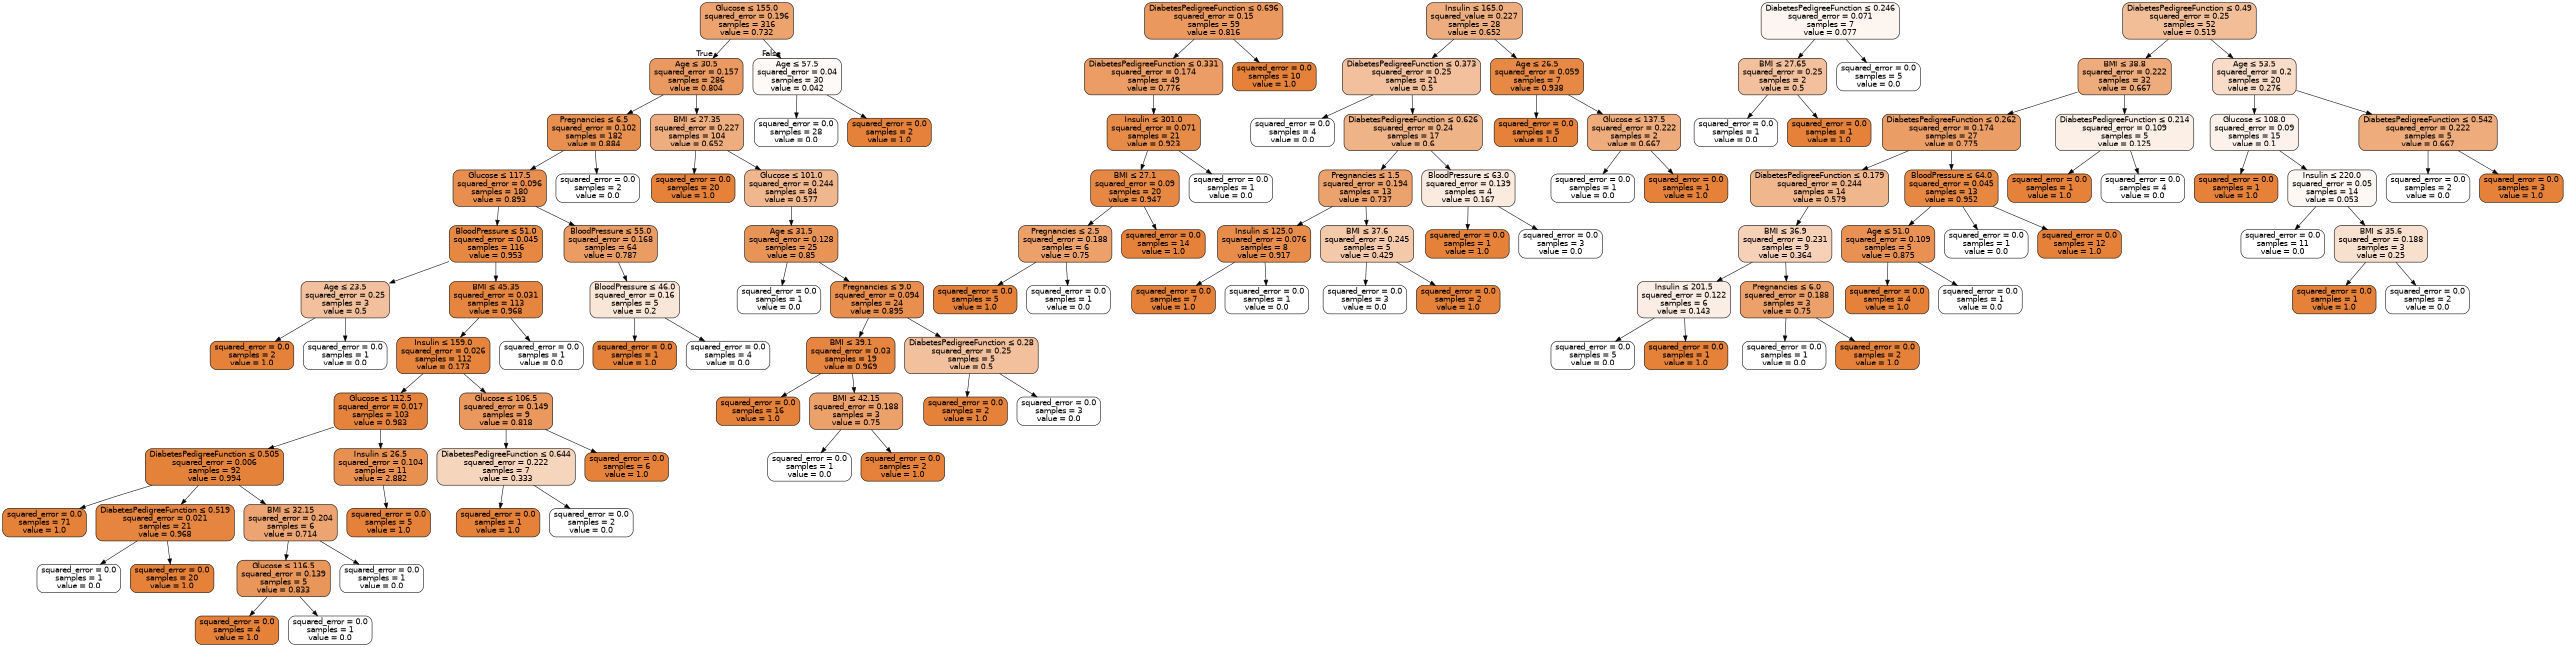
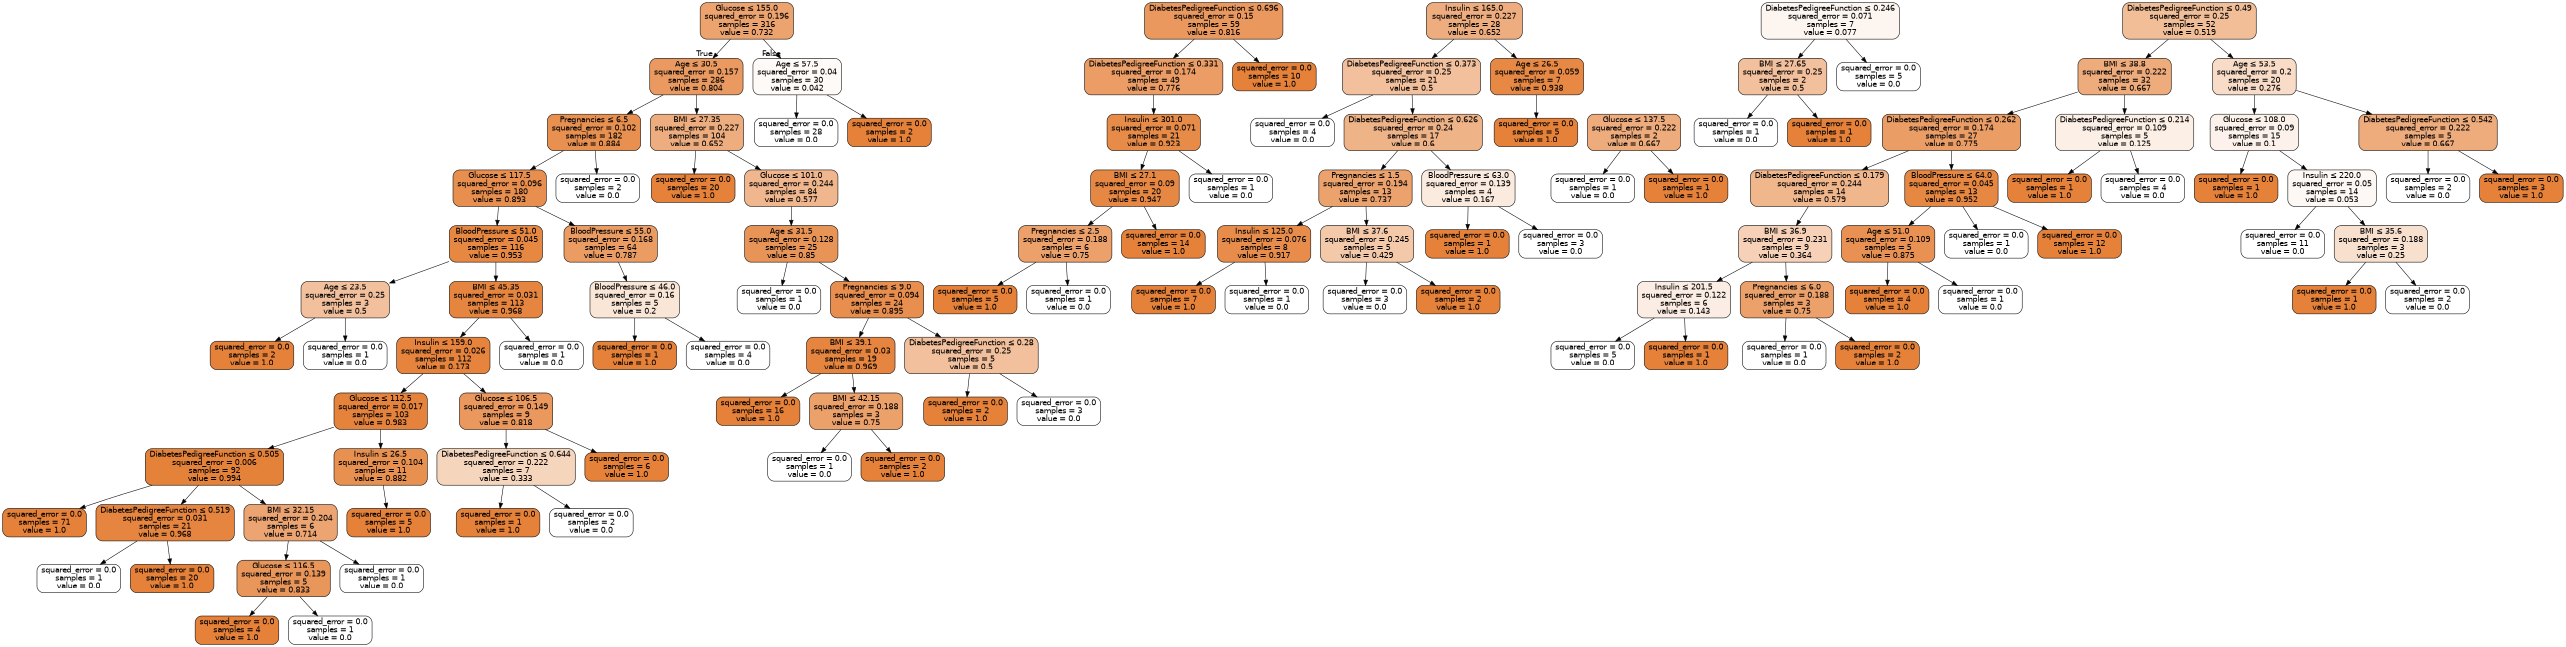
node "Insulin ≤ 165.0": text "squared_value = 0.227" -> "squared_error = 0.227"
edge "Age ≤ 26.5" -> "Glucose ≤ 137.5": removed
node "Insulin ≤ 26.5": text "value = 2.882" -> "value = 0.882"
node "DiabetesPedigreeFunction ≤ 0.519": text "squared_error = 0.021" -> "squared_error = 0.031"
